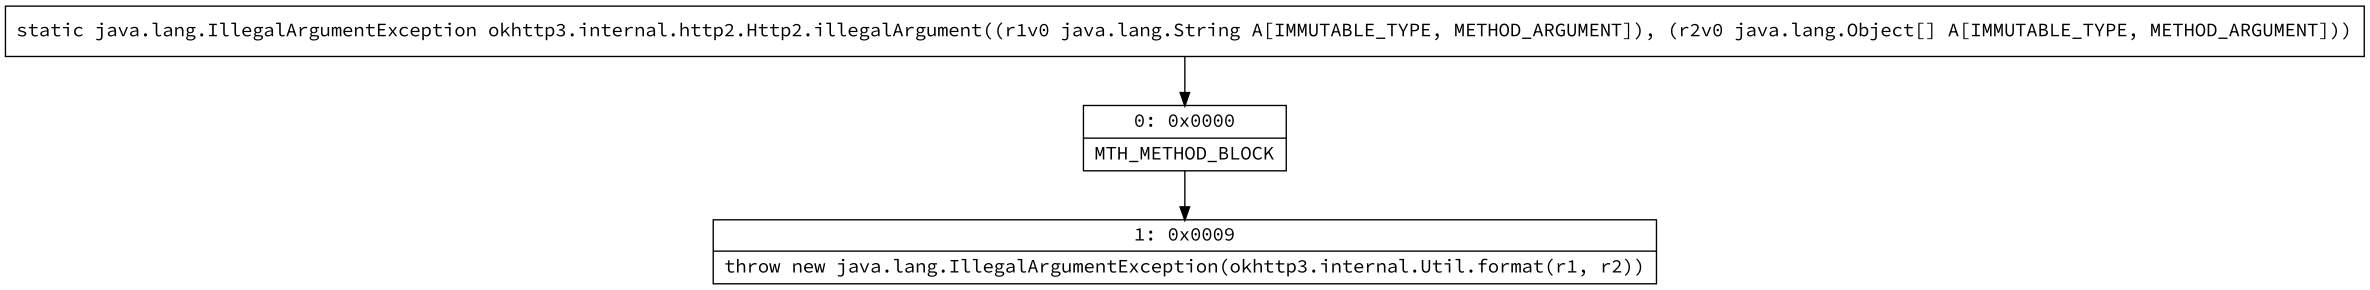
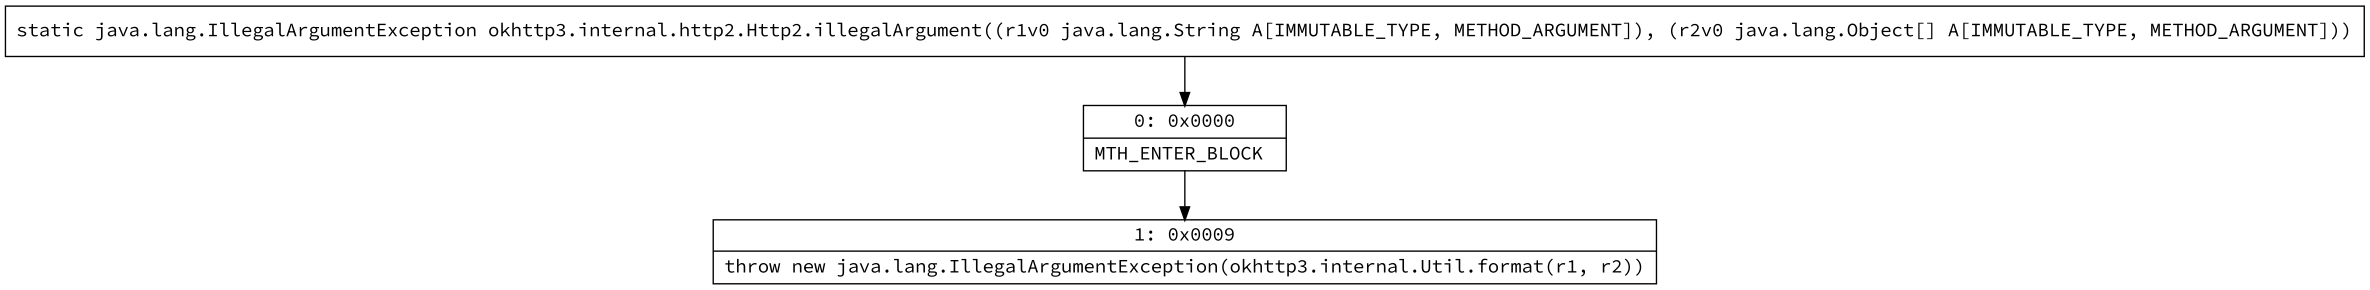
node "0: 0x0000": text "MTH_METHOD_BLOCK" -> "MTH_ENTER_BLOCK"
